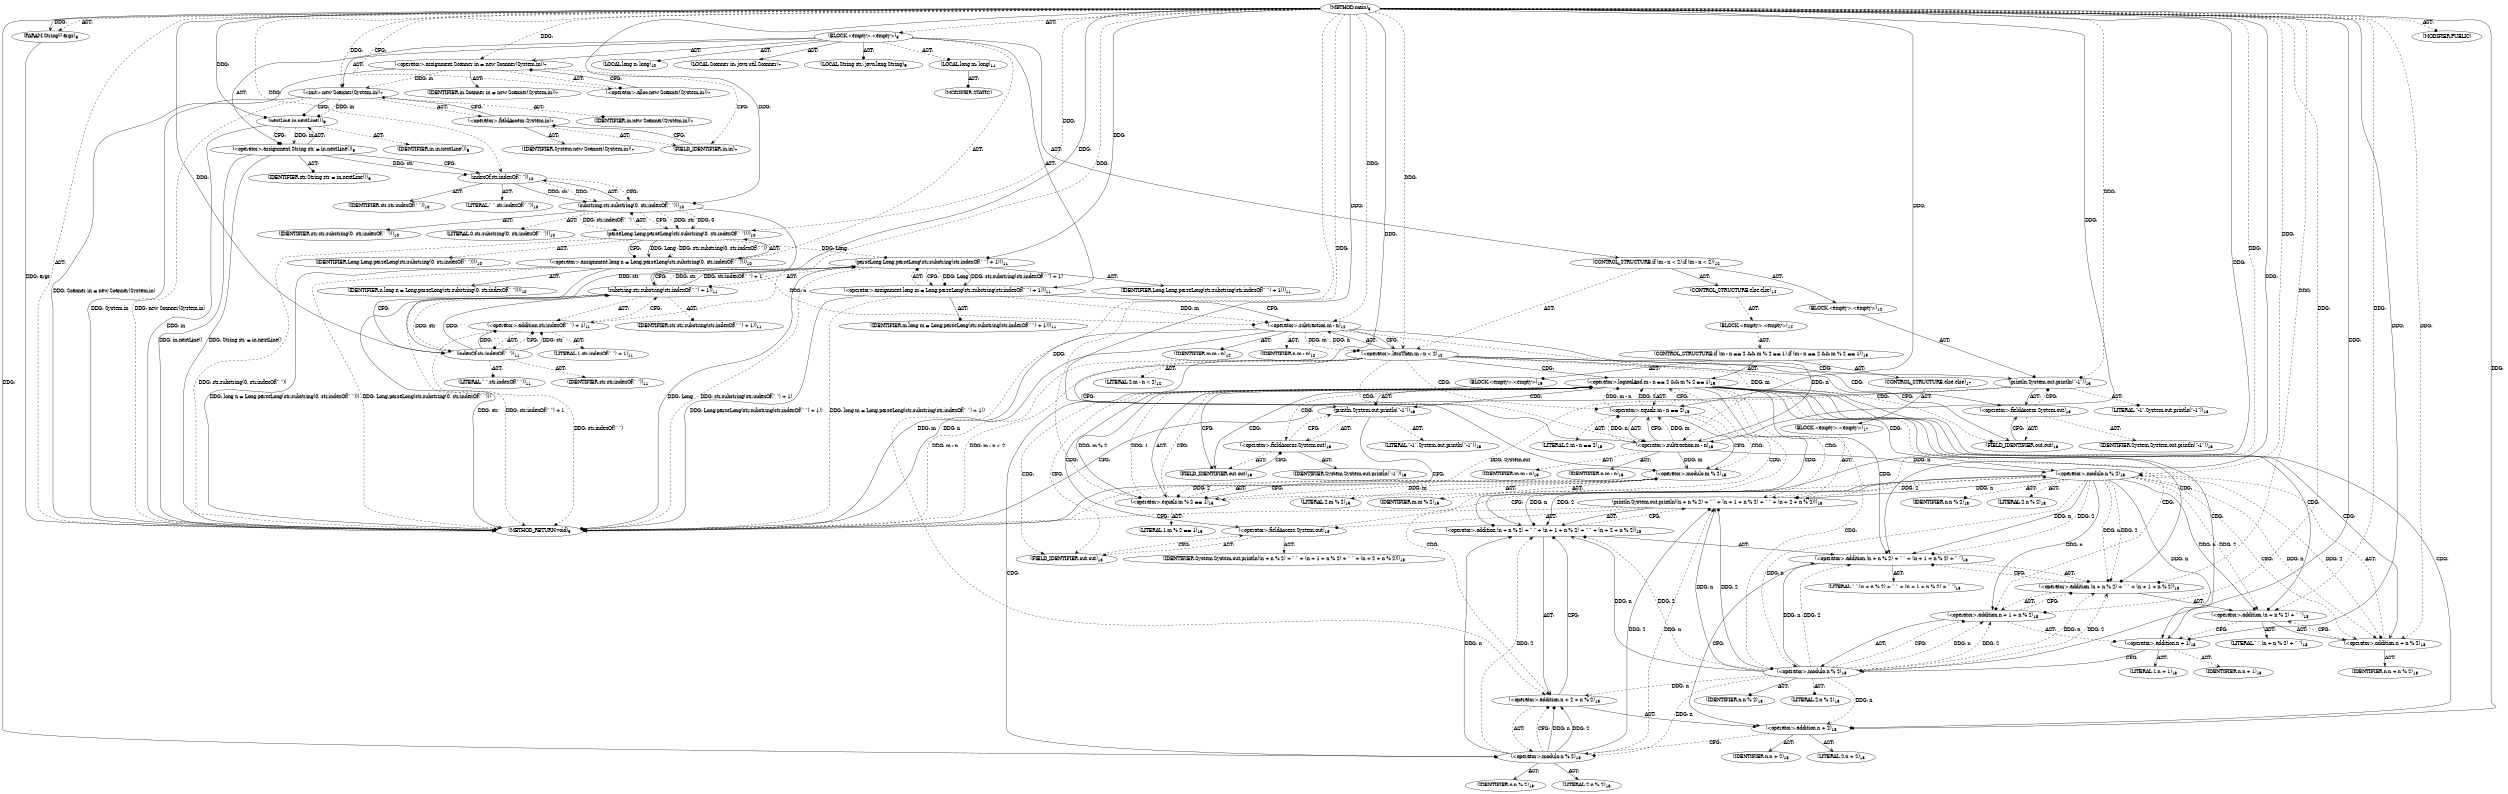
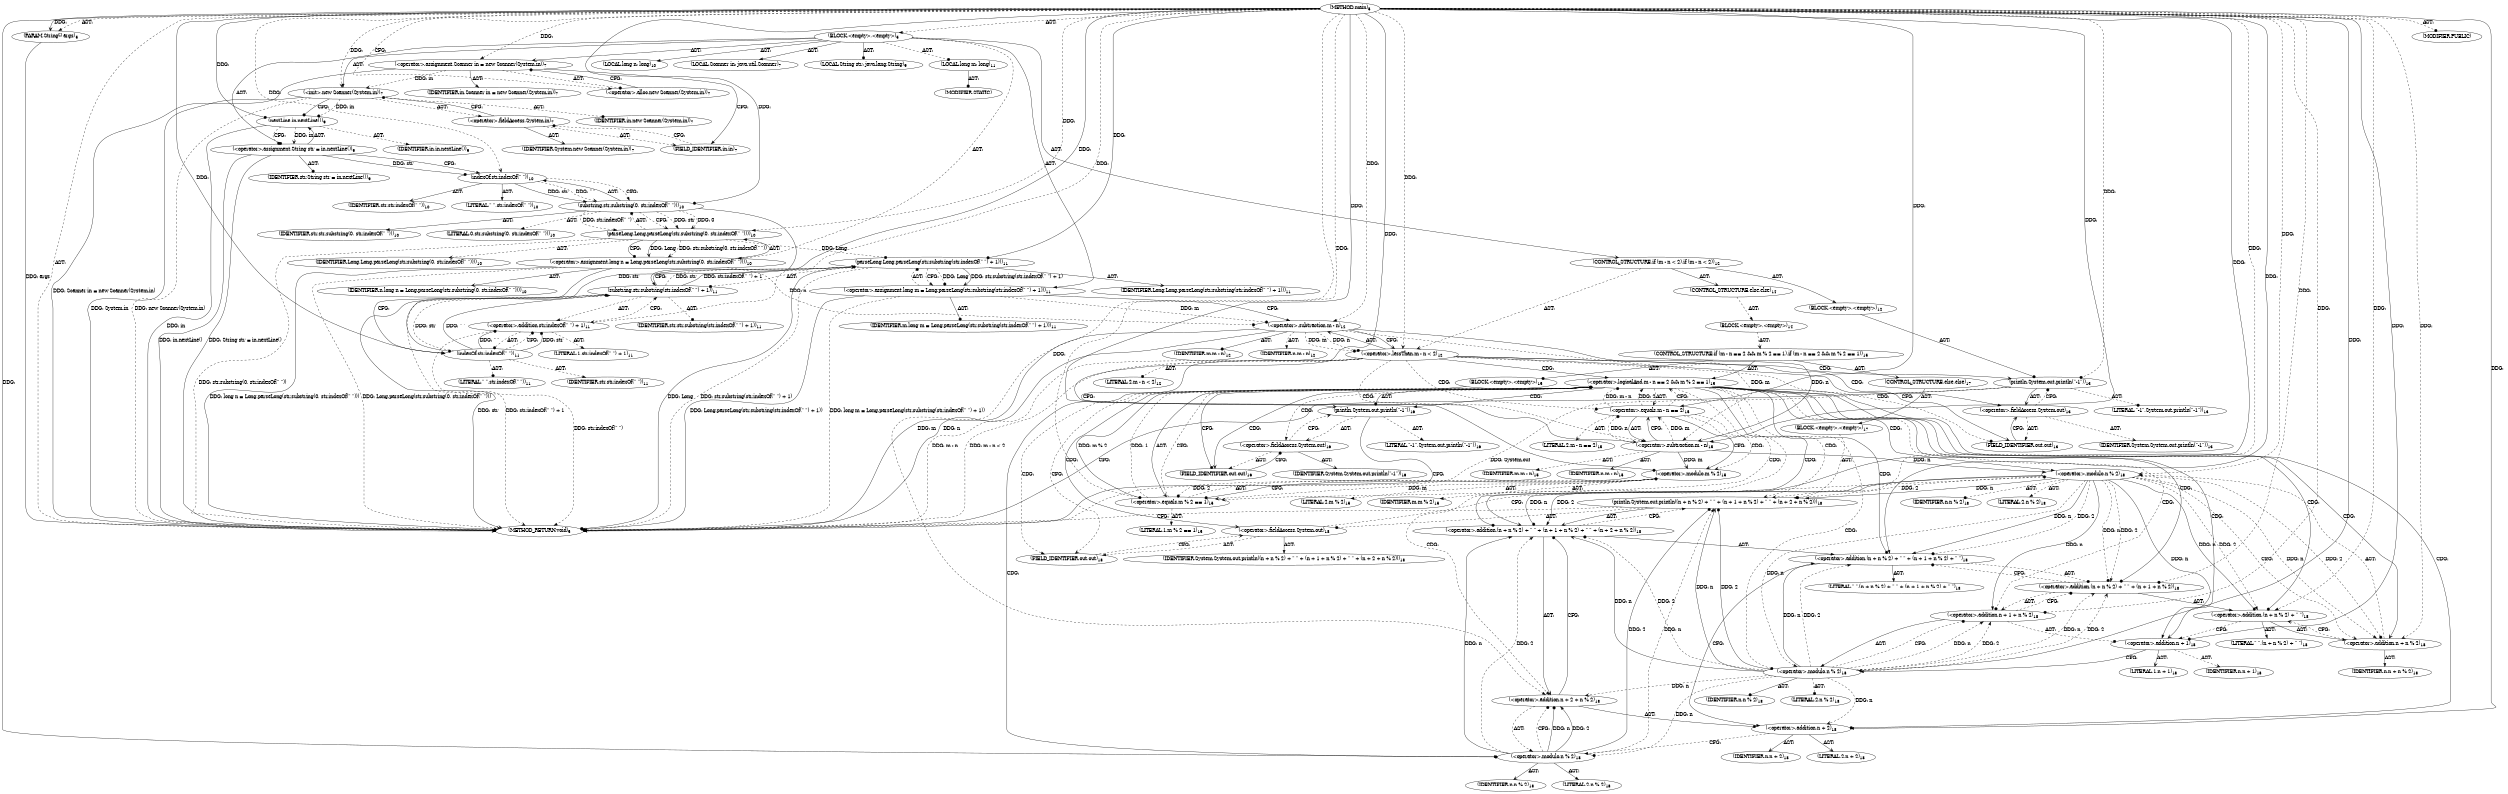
edge "(<operator>.assignment,Scanner in = new Scanner(System.in))" -> "(FIELD_IDENTIFIER,in,in)": style dashed -> solid
edge "(FIELD_IDENTIFIER,in,in)" -> "(<operator>.fieldAccess,System.in)": style solid -> dashed
